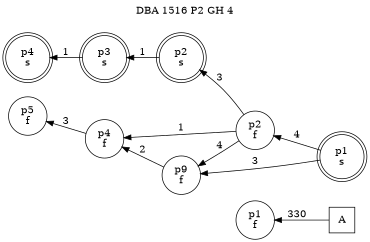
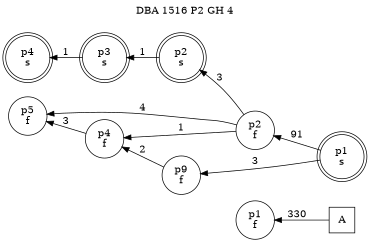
edge "p1 s" -> "p2 f": label "4" -> "91"
edge "p2 f" -> "p9 f": now "p2 f" -> "p5 f"
